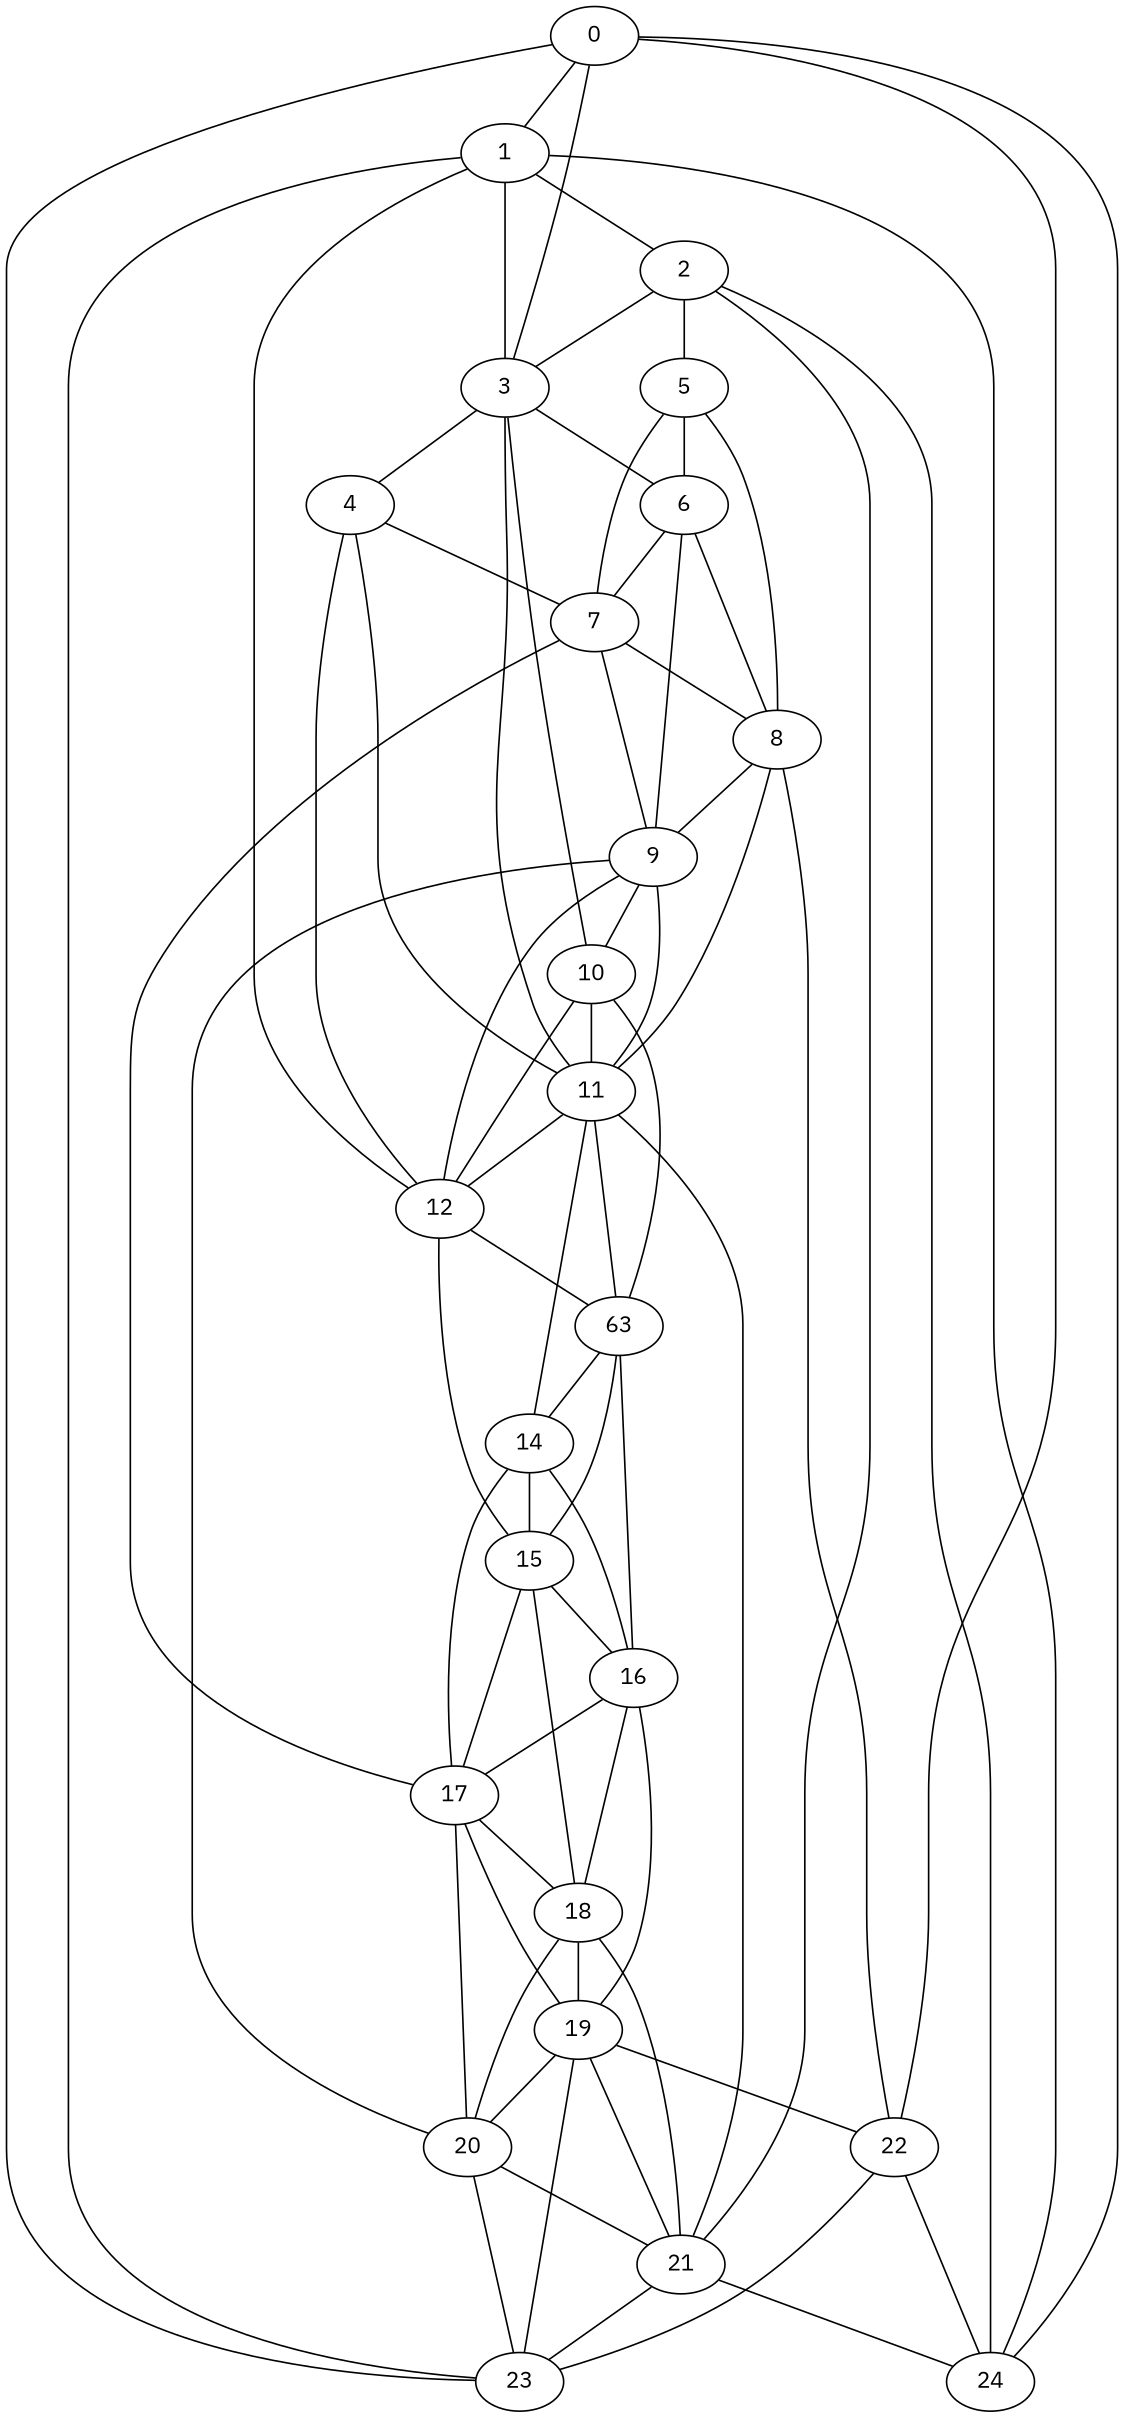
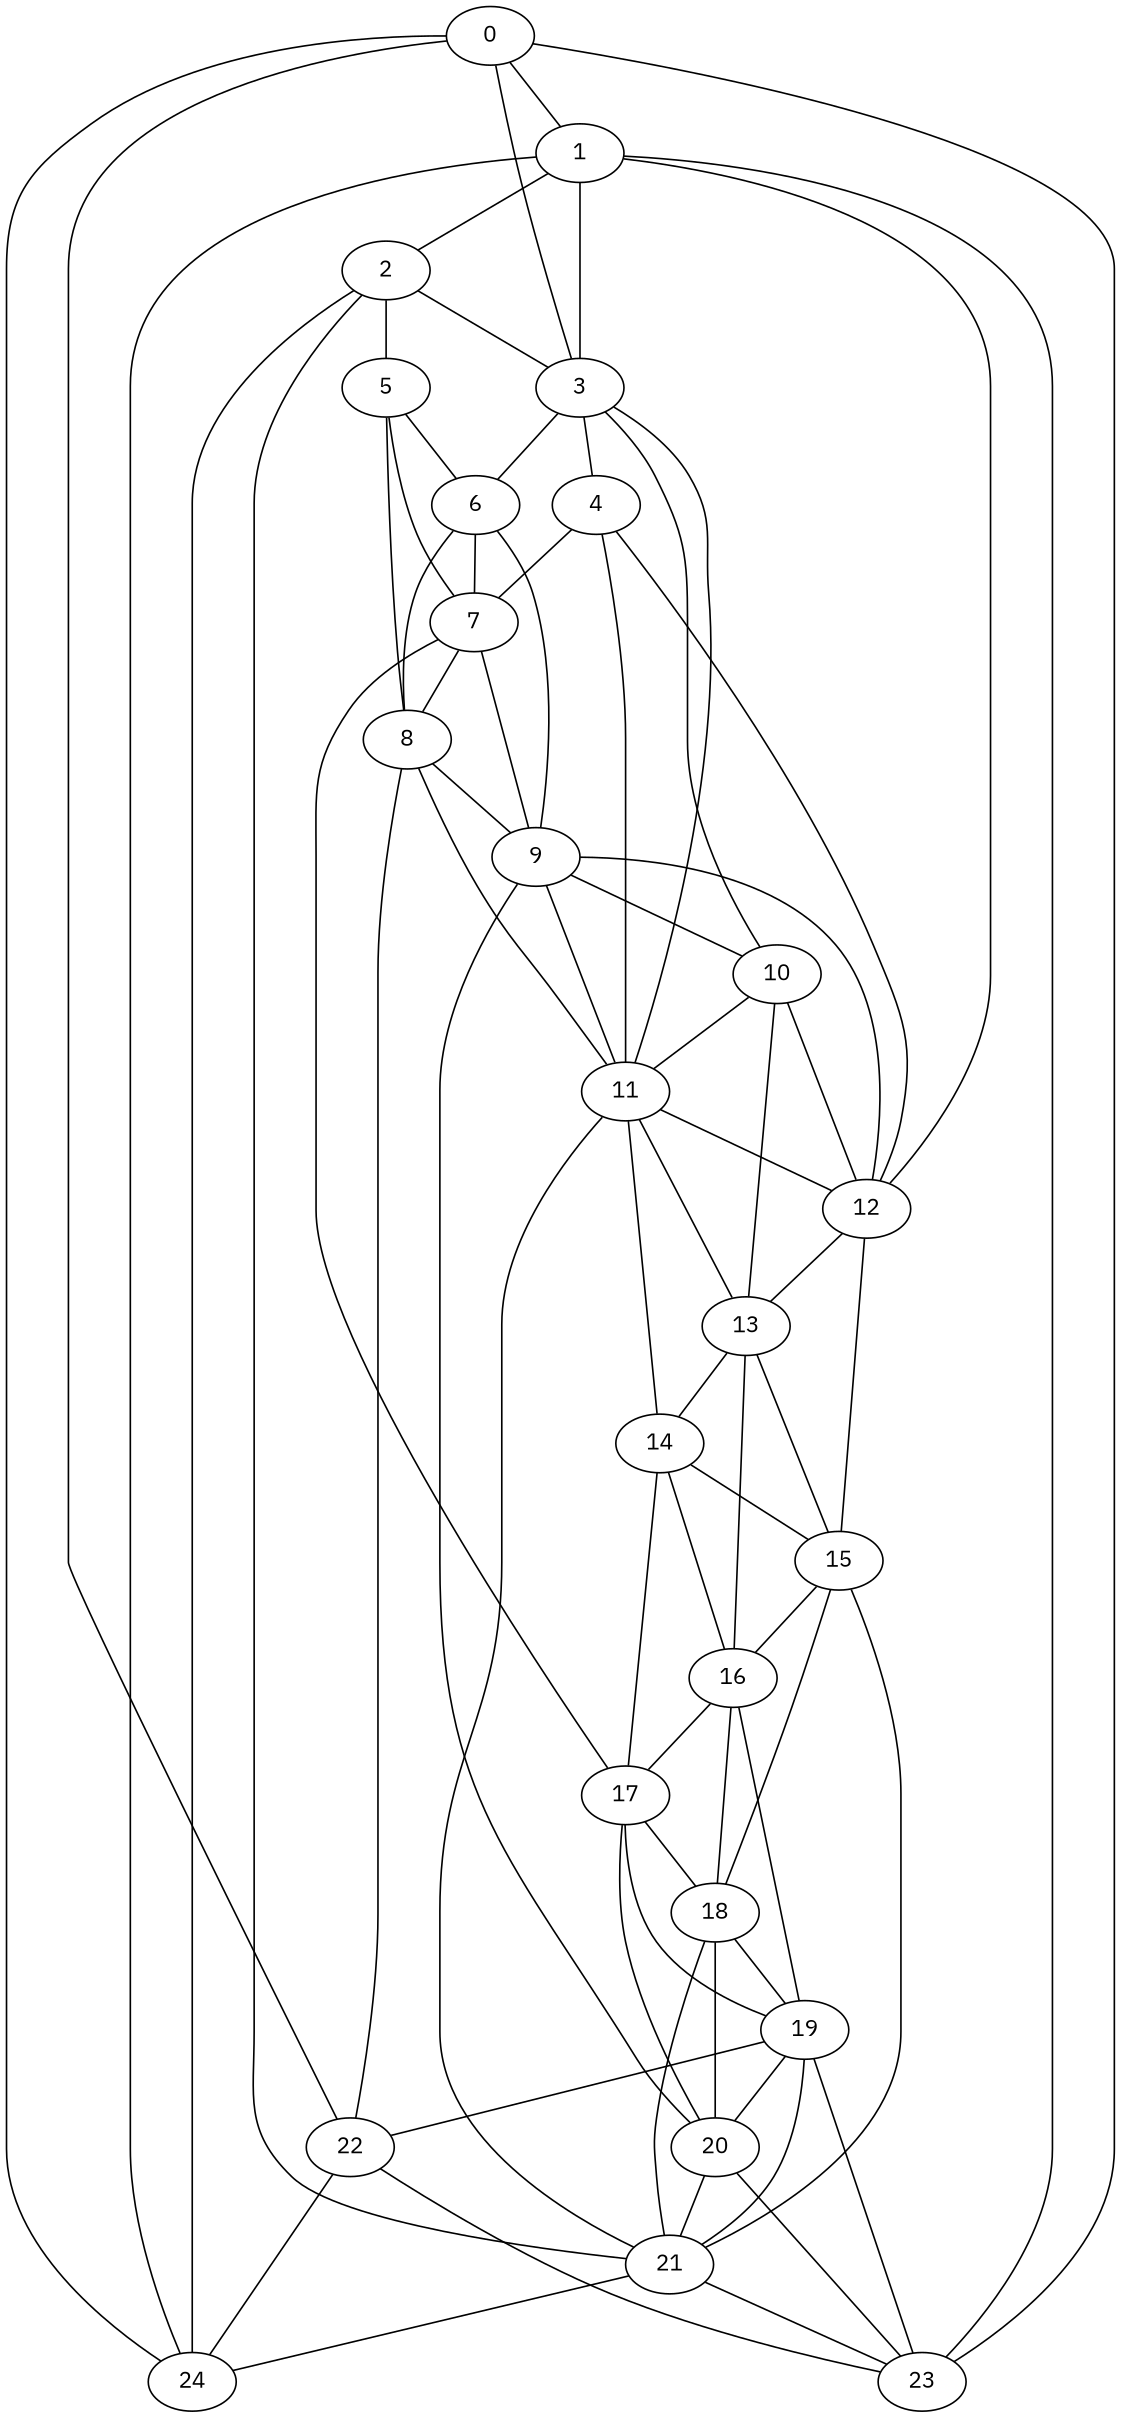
node "63": label "63" -> "13"
edge "15" -- "17": now "15" -- "21"
